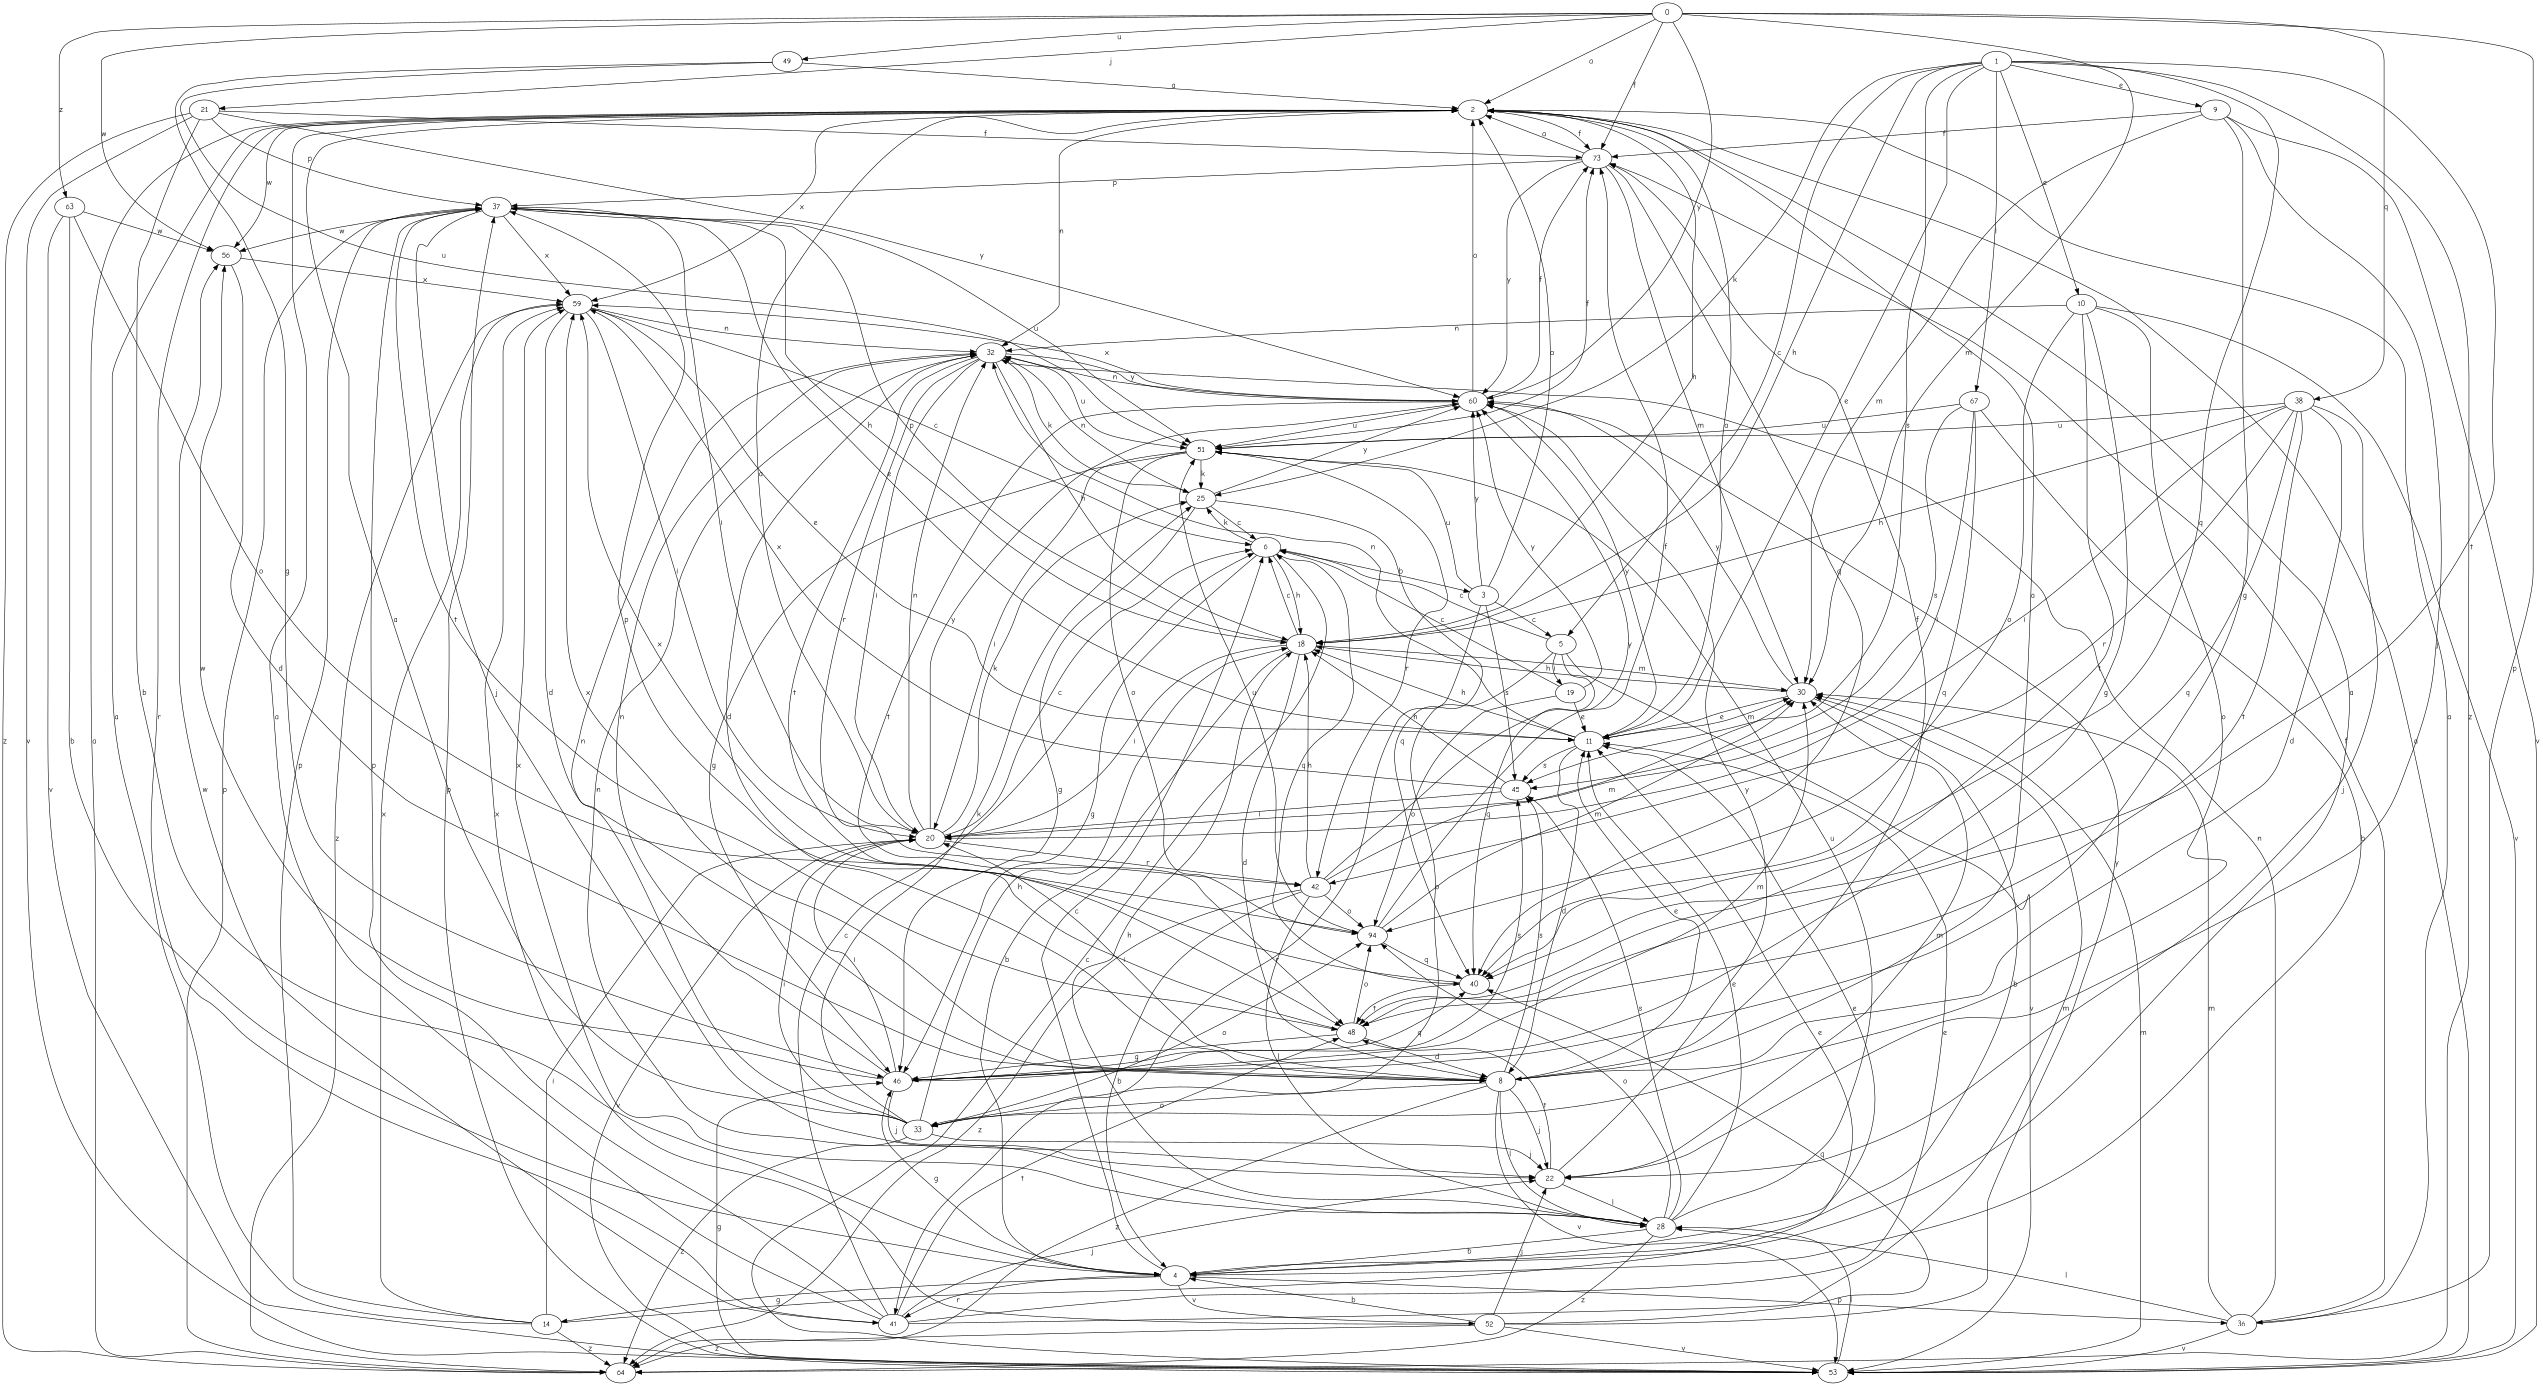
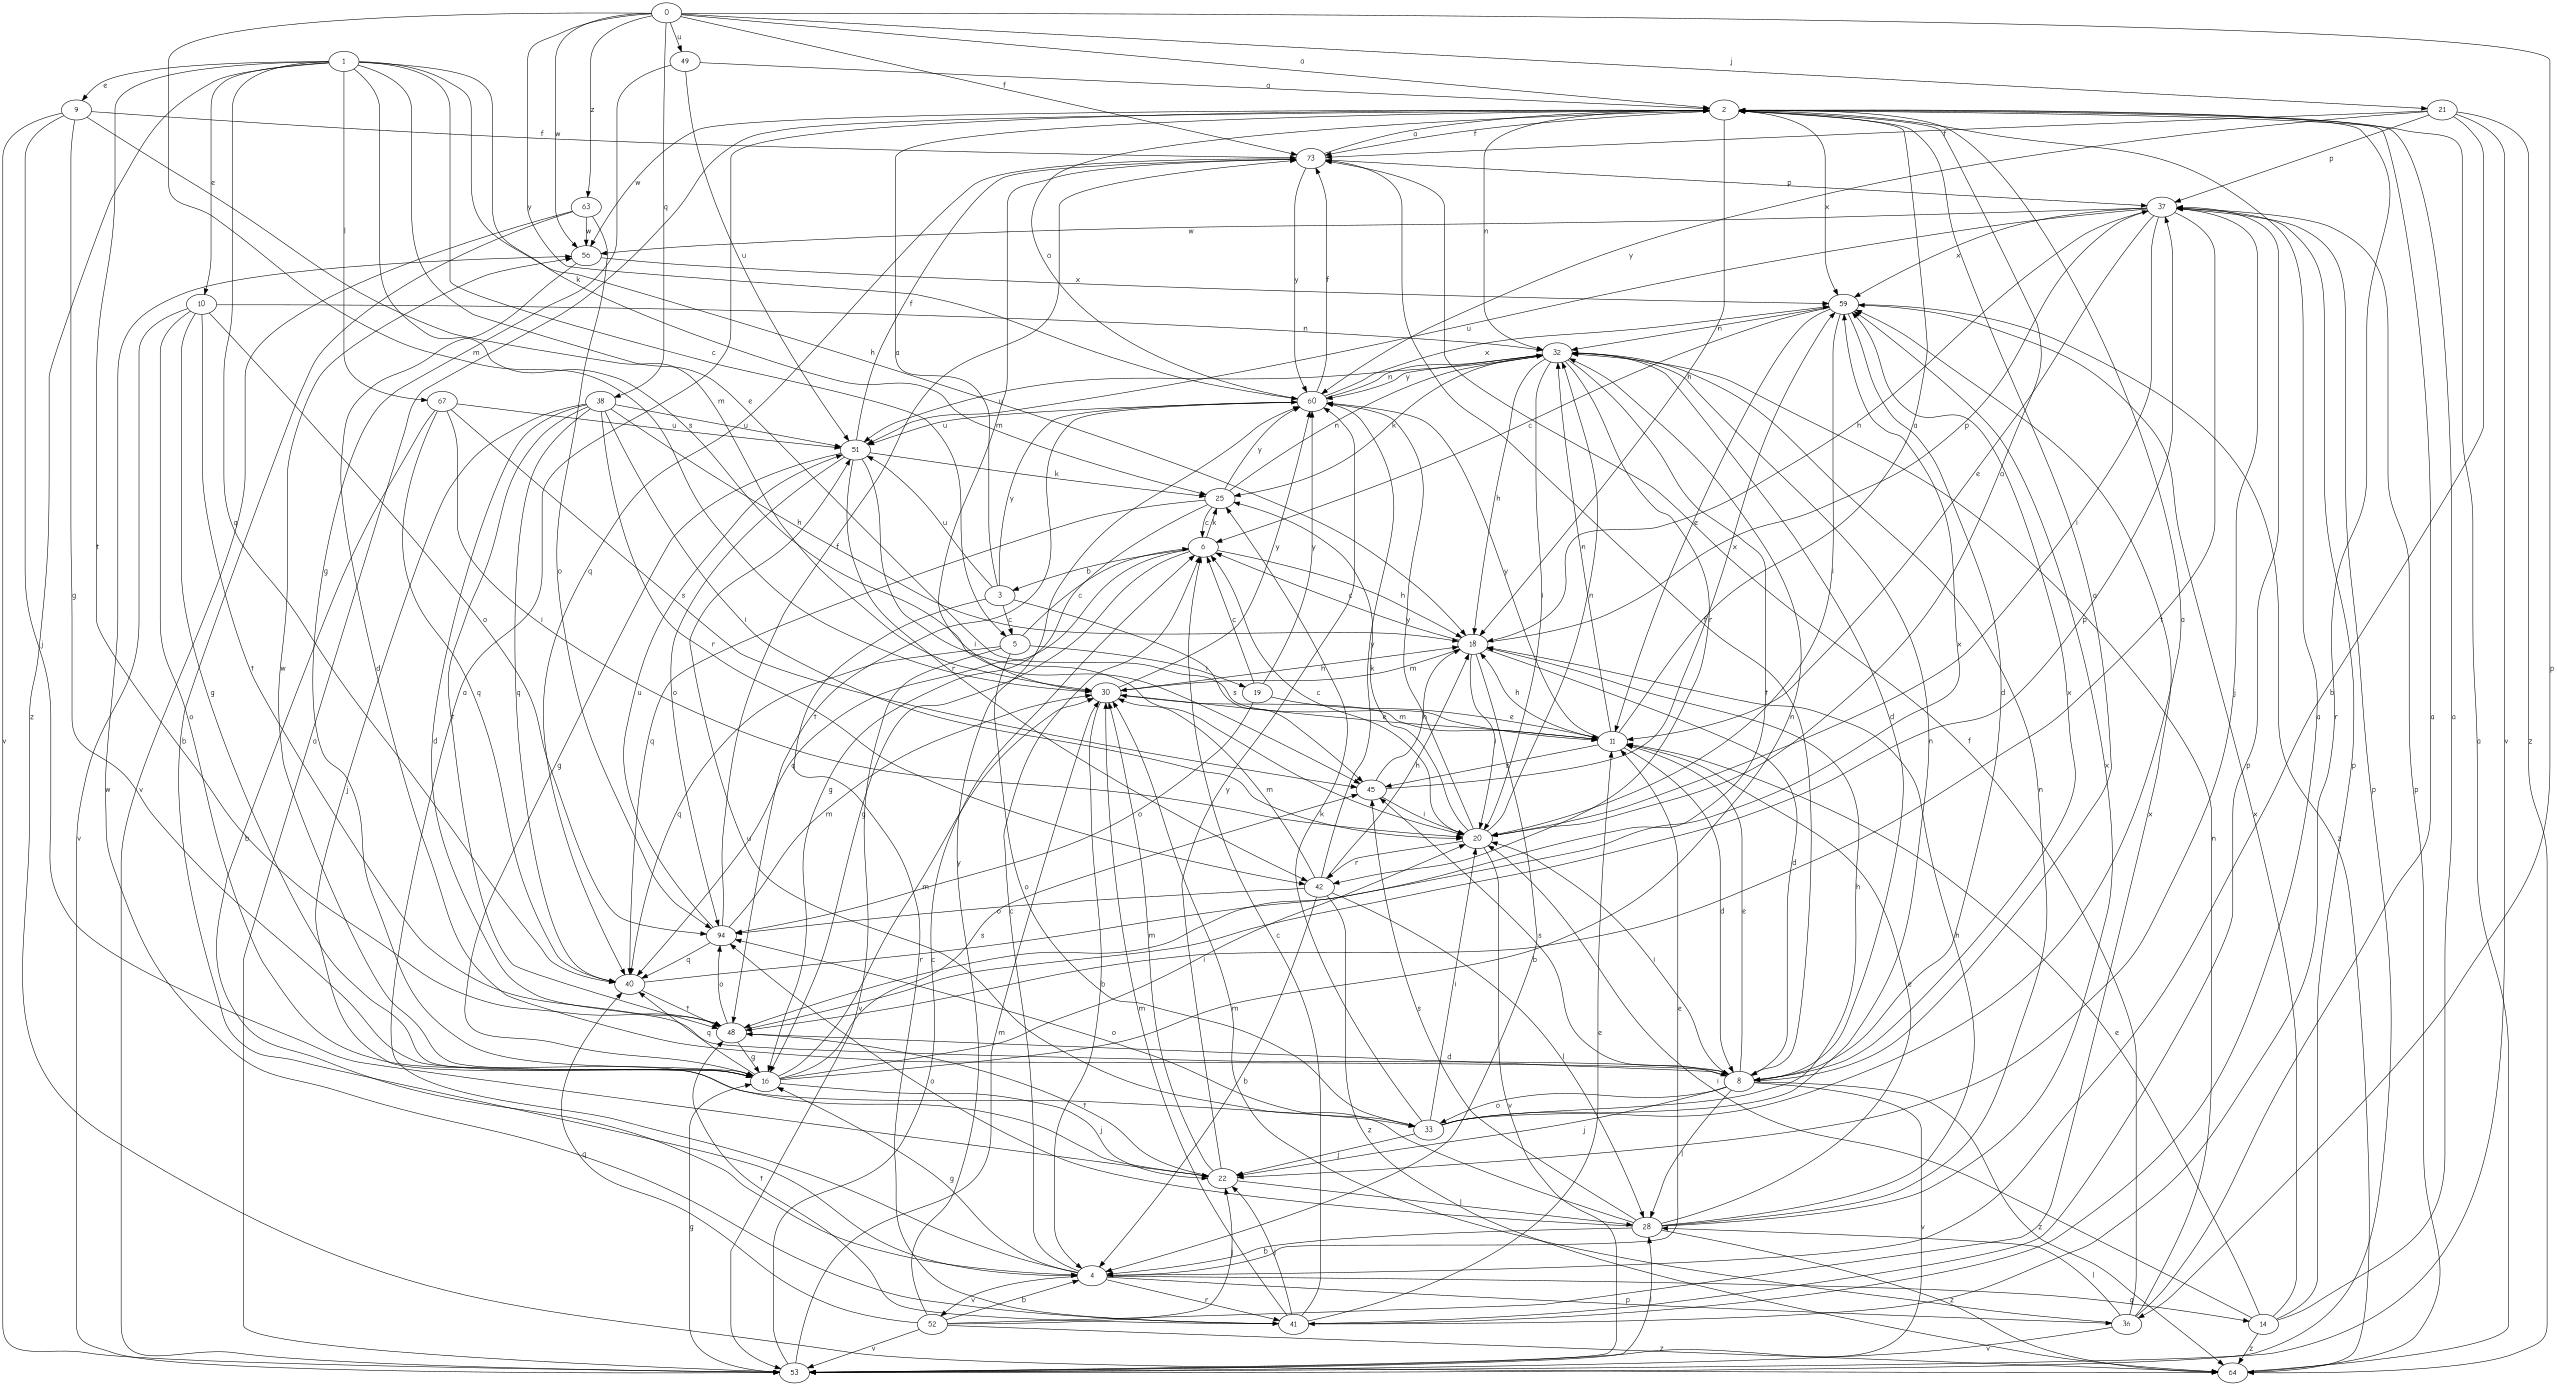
node "46": label "46" -> "16"
edge "33" -> "64": removed, label "z"
